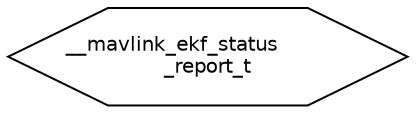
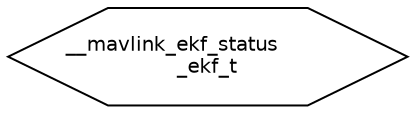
node "__mavlink_ekf_status _report_t": label "__mavlink_ekf_status _report_t" -> "__mavlink_ekf_status _ekf_t"
